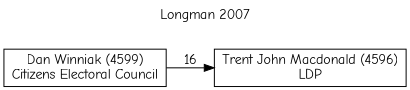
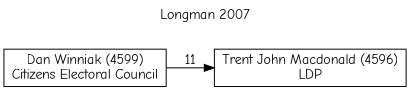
edge "Dan Winniak (4599) Citizens Electoral Council" -> "Trent John Macdonald (4596) LDP": label "16" -> "11"
